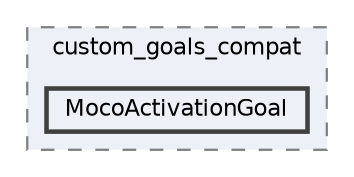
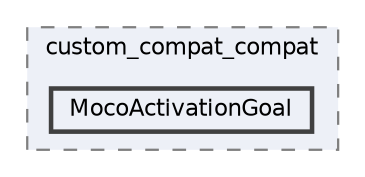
cluster "custom_goals_compat": label "custom_goals_compat" -> "custom_compat_compat"
